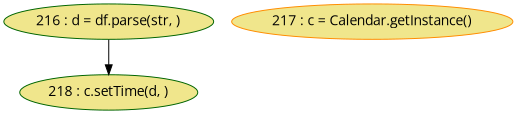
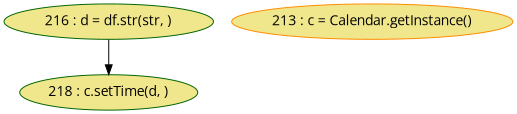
node "216 : d = df.parse(str, )": label "216 : d = df.parse(str, )" -> "216 : d = df.str(str, )"
node "217 : c = Calendar.getInstance()": label "217 : c = Calendar.getInstance()" -> "213 : c = Calendar.getInstance()"
